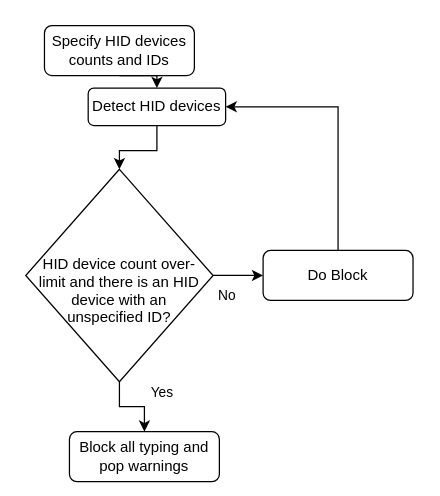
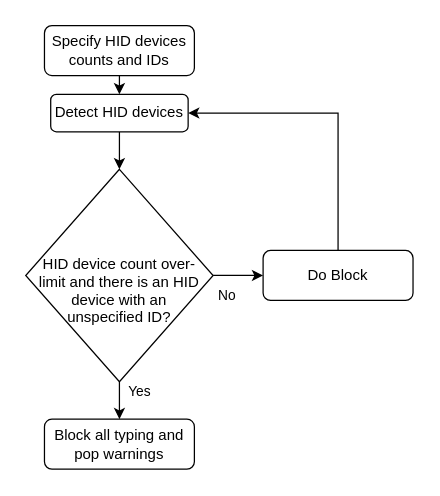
node "Detect HID devices": moved (157, 107) -> (119, 113)
node "Block all typing and pop warnings": moved (144, 457) -> (119, 444)
